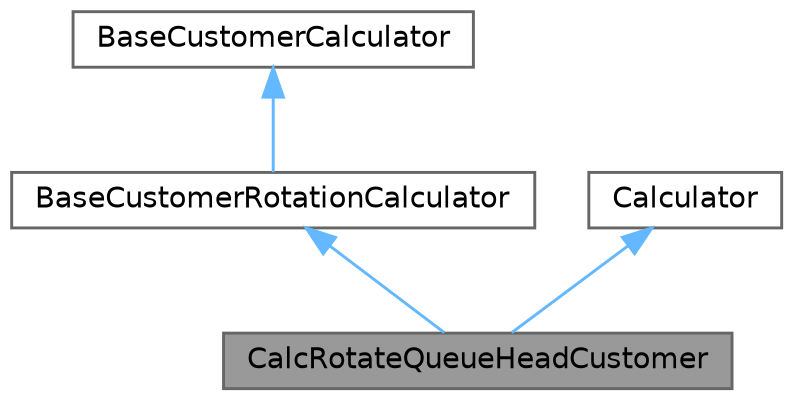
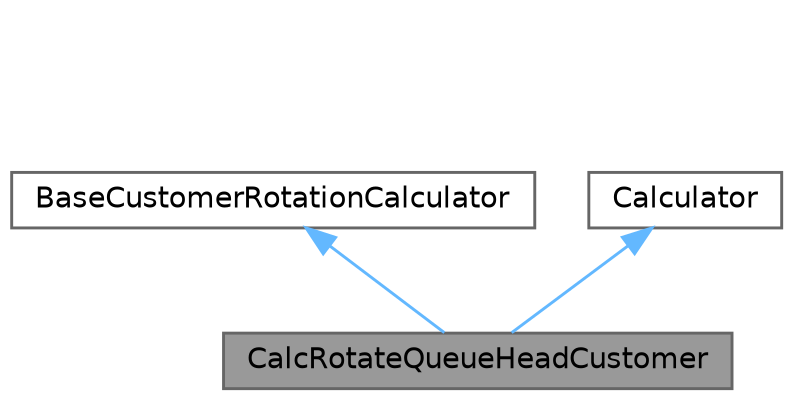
node "BaseCustomerCalculator": removed
